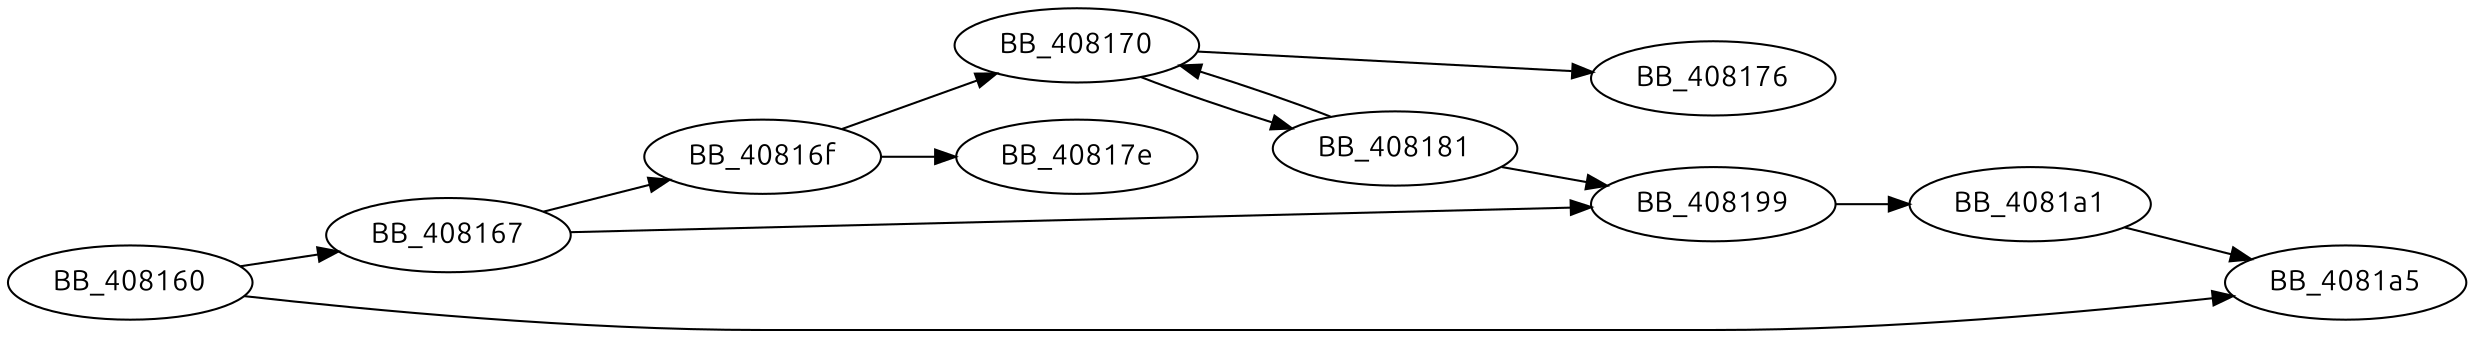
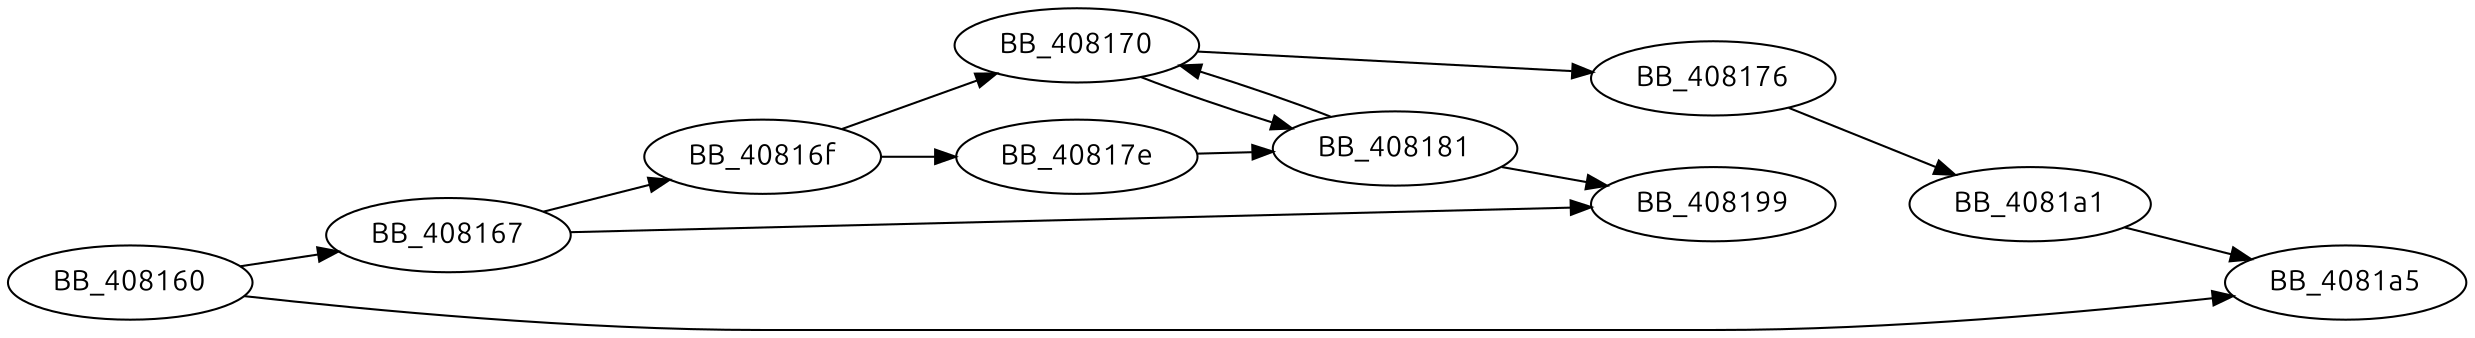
edge "BB_40817e" -> "BB_408181": added
edge "BB_408199" -> "BB_4081a1": now "BB_408176" -> "BB_4081a1"
